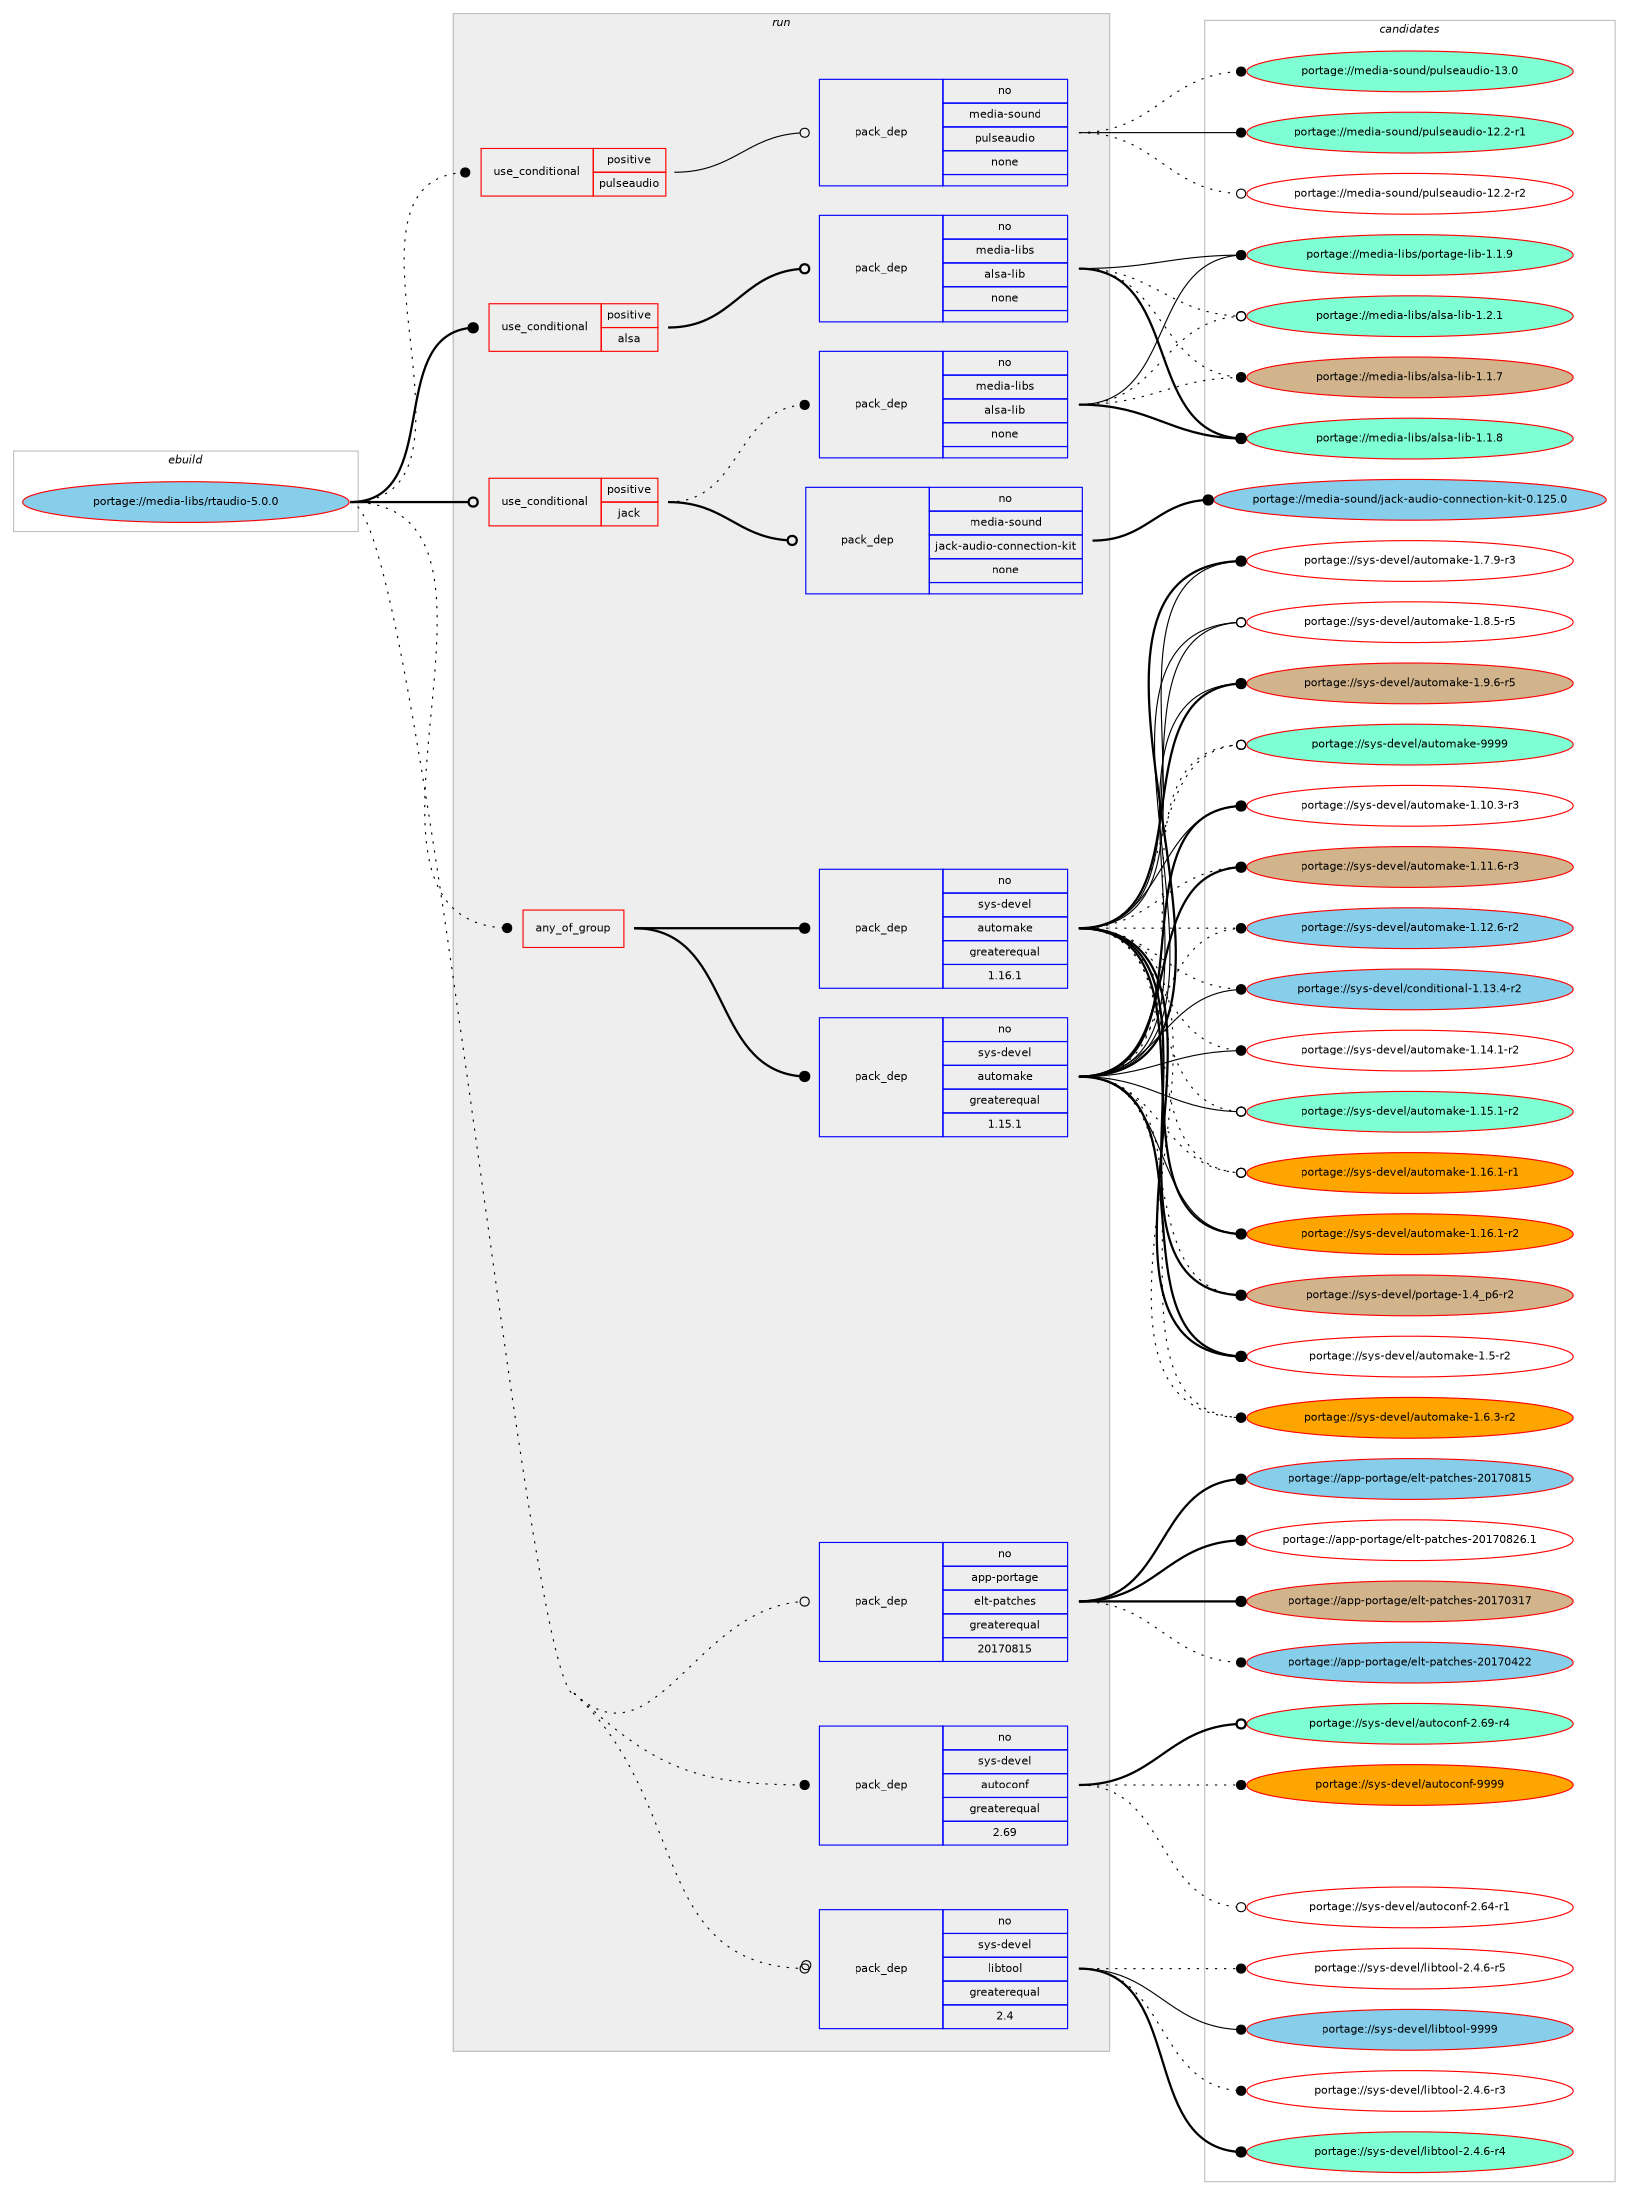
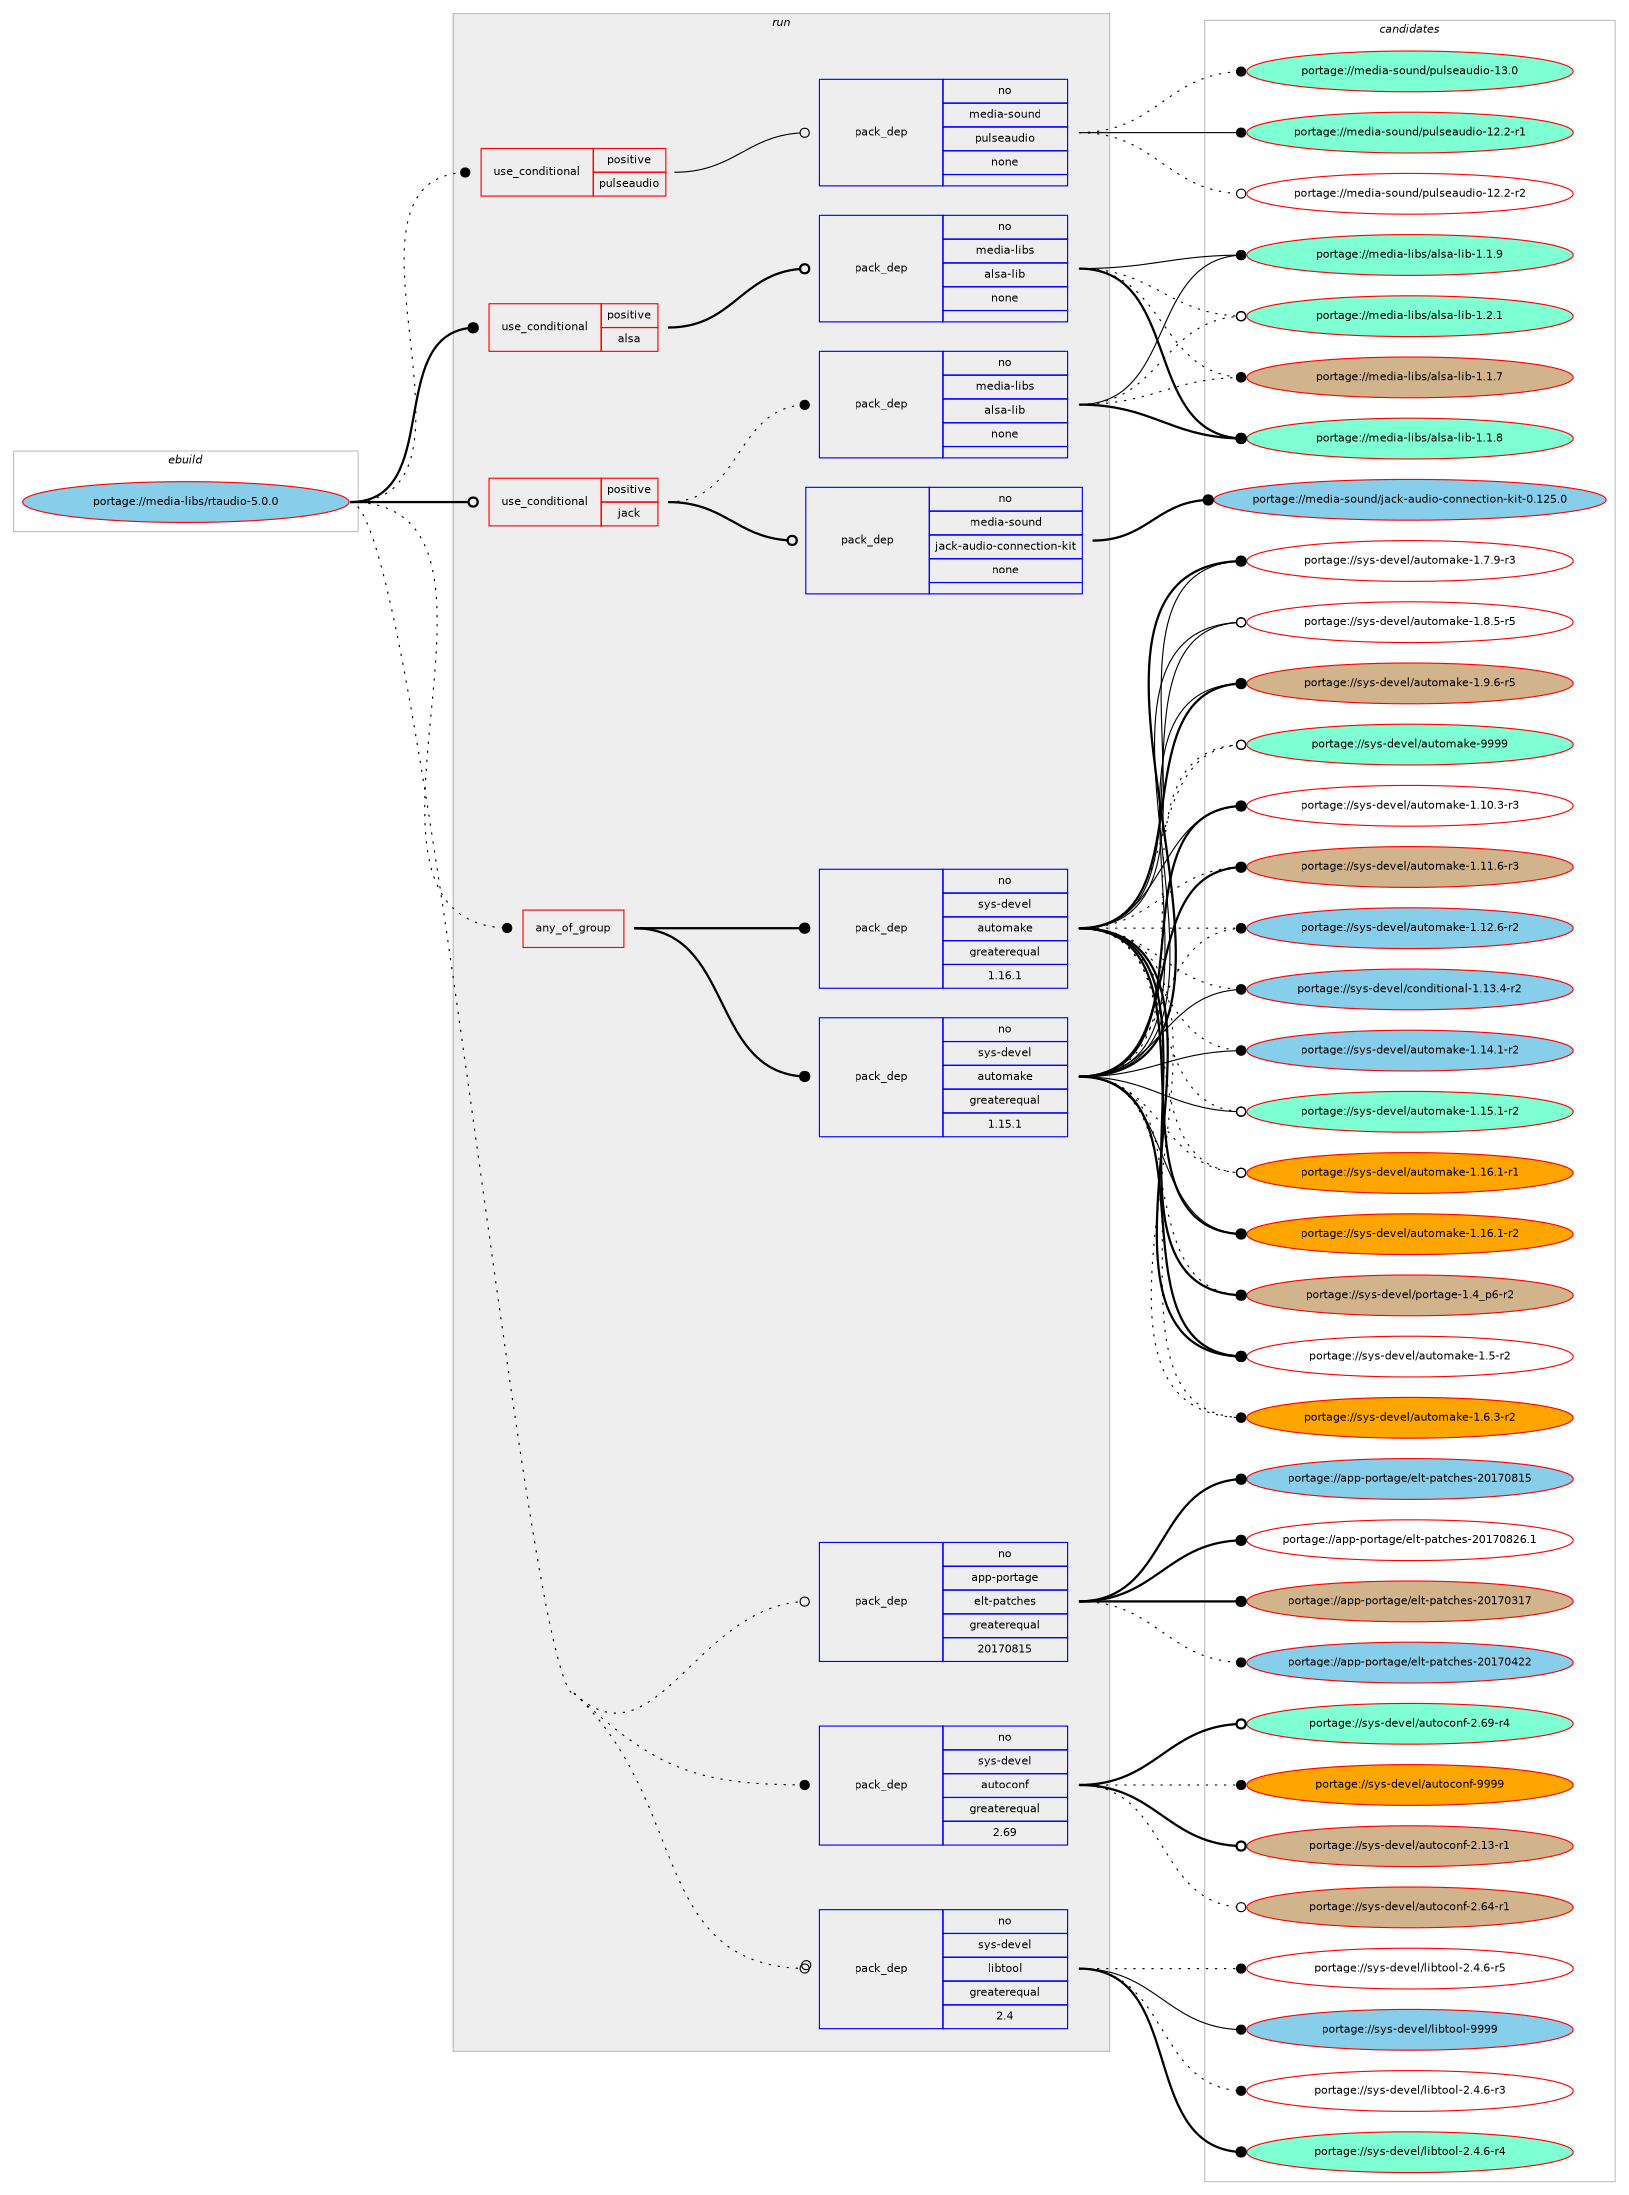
node "portage://media-libs/portage-lib-1.1.9": label "portage://media-libs/portage-lib-1.1.9" -> "portage://media-libs/alsa-lib-1.1.9"
node "portage://sys-devel/automake-1.14.1-r2": fillcolor white -> skyblue
node "portage://sys-devel/autoconf-2.13-r1": added
node "portage://sys-devel/autoconf-2.64-r1": fillcolor white -> tan
